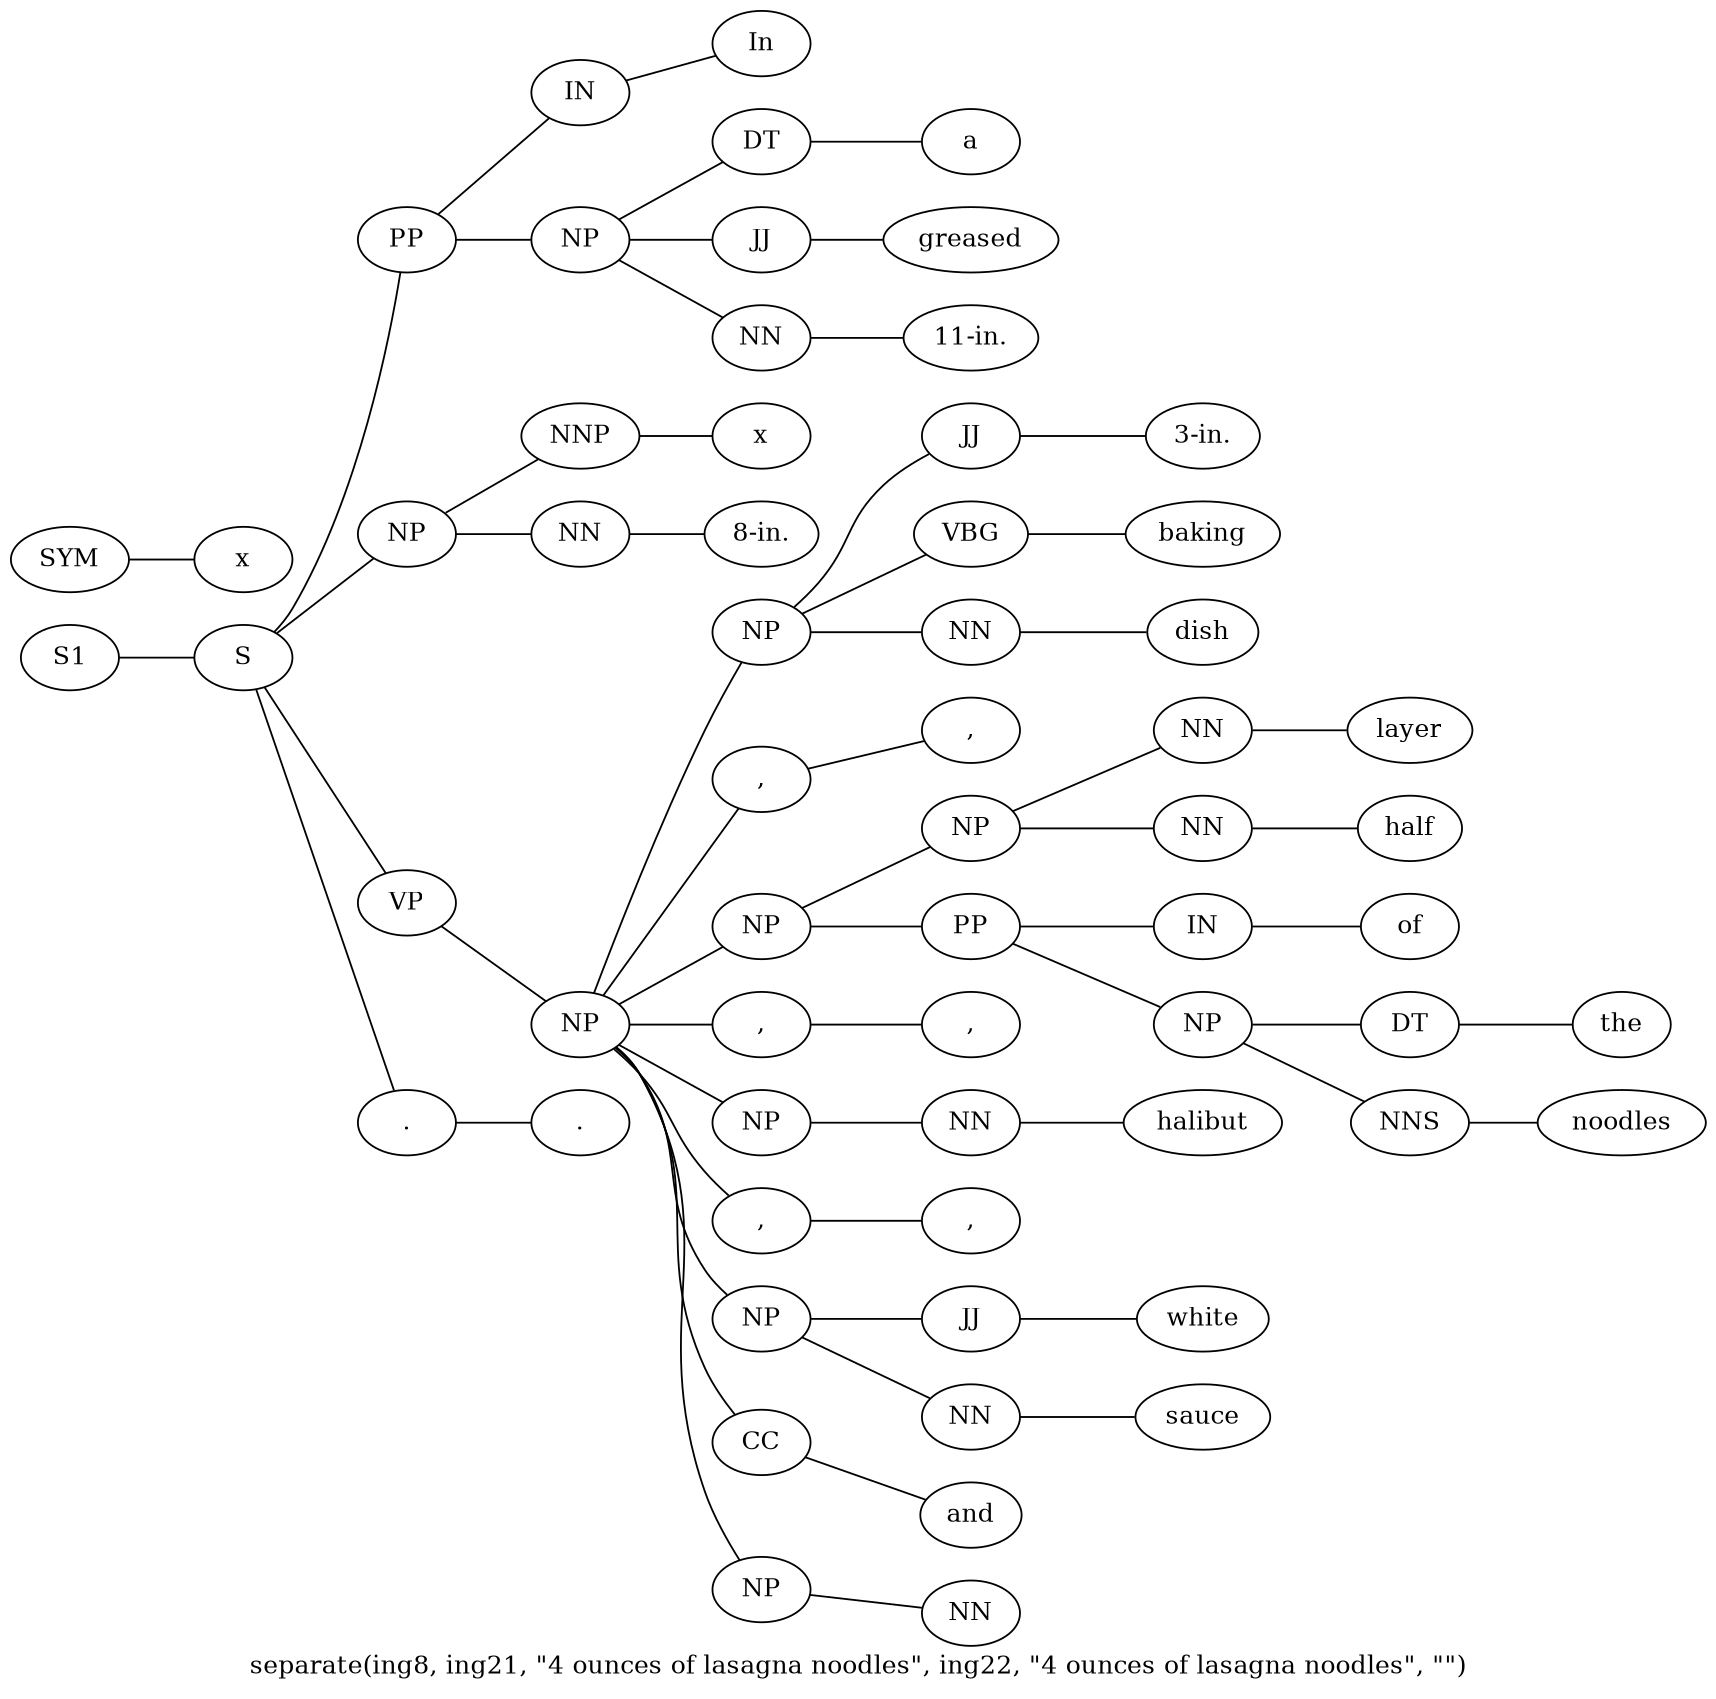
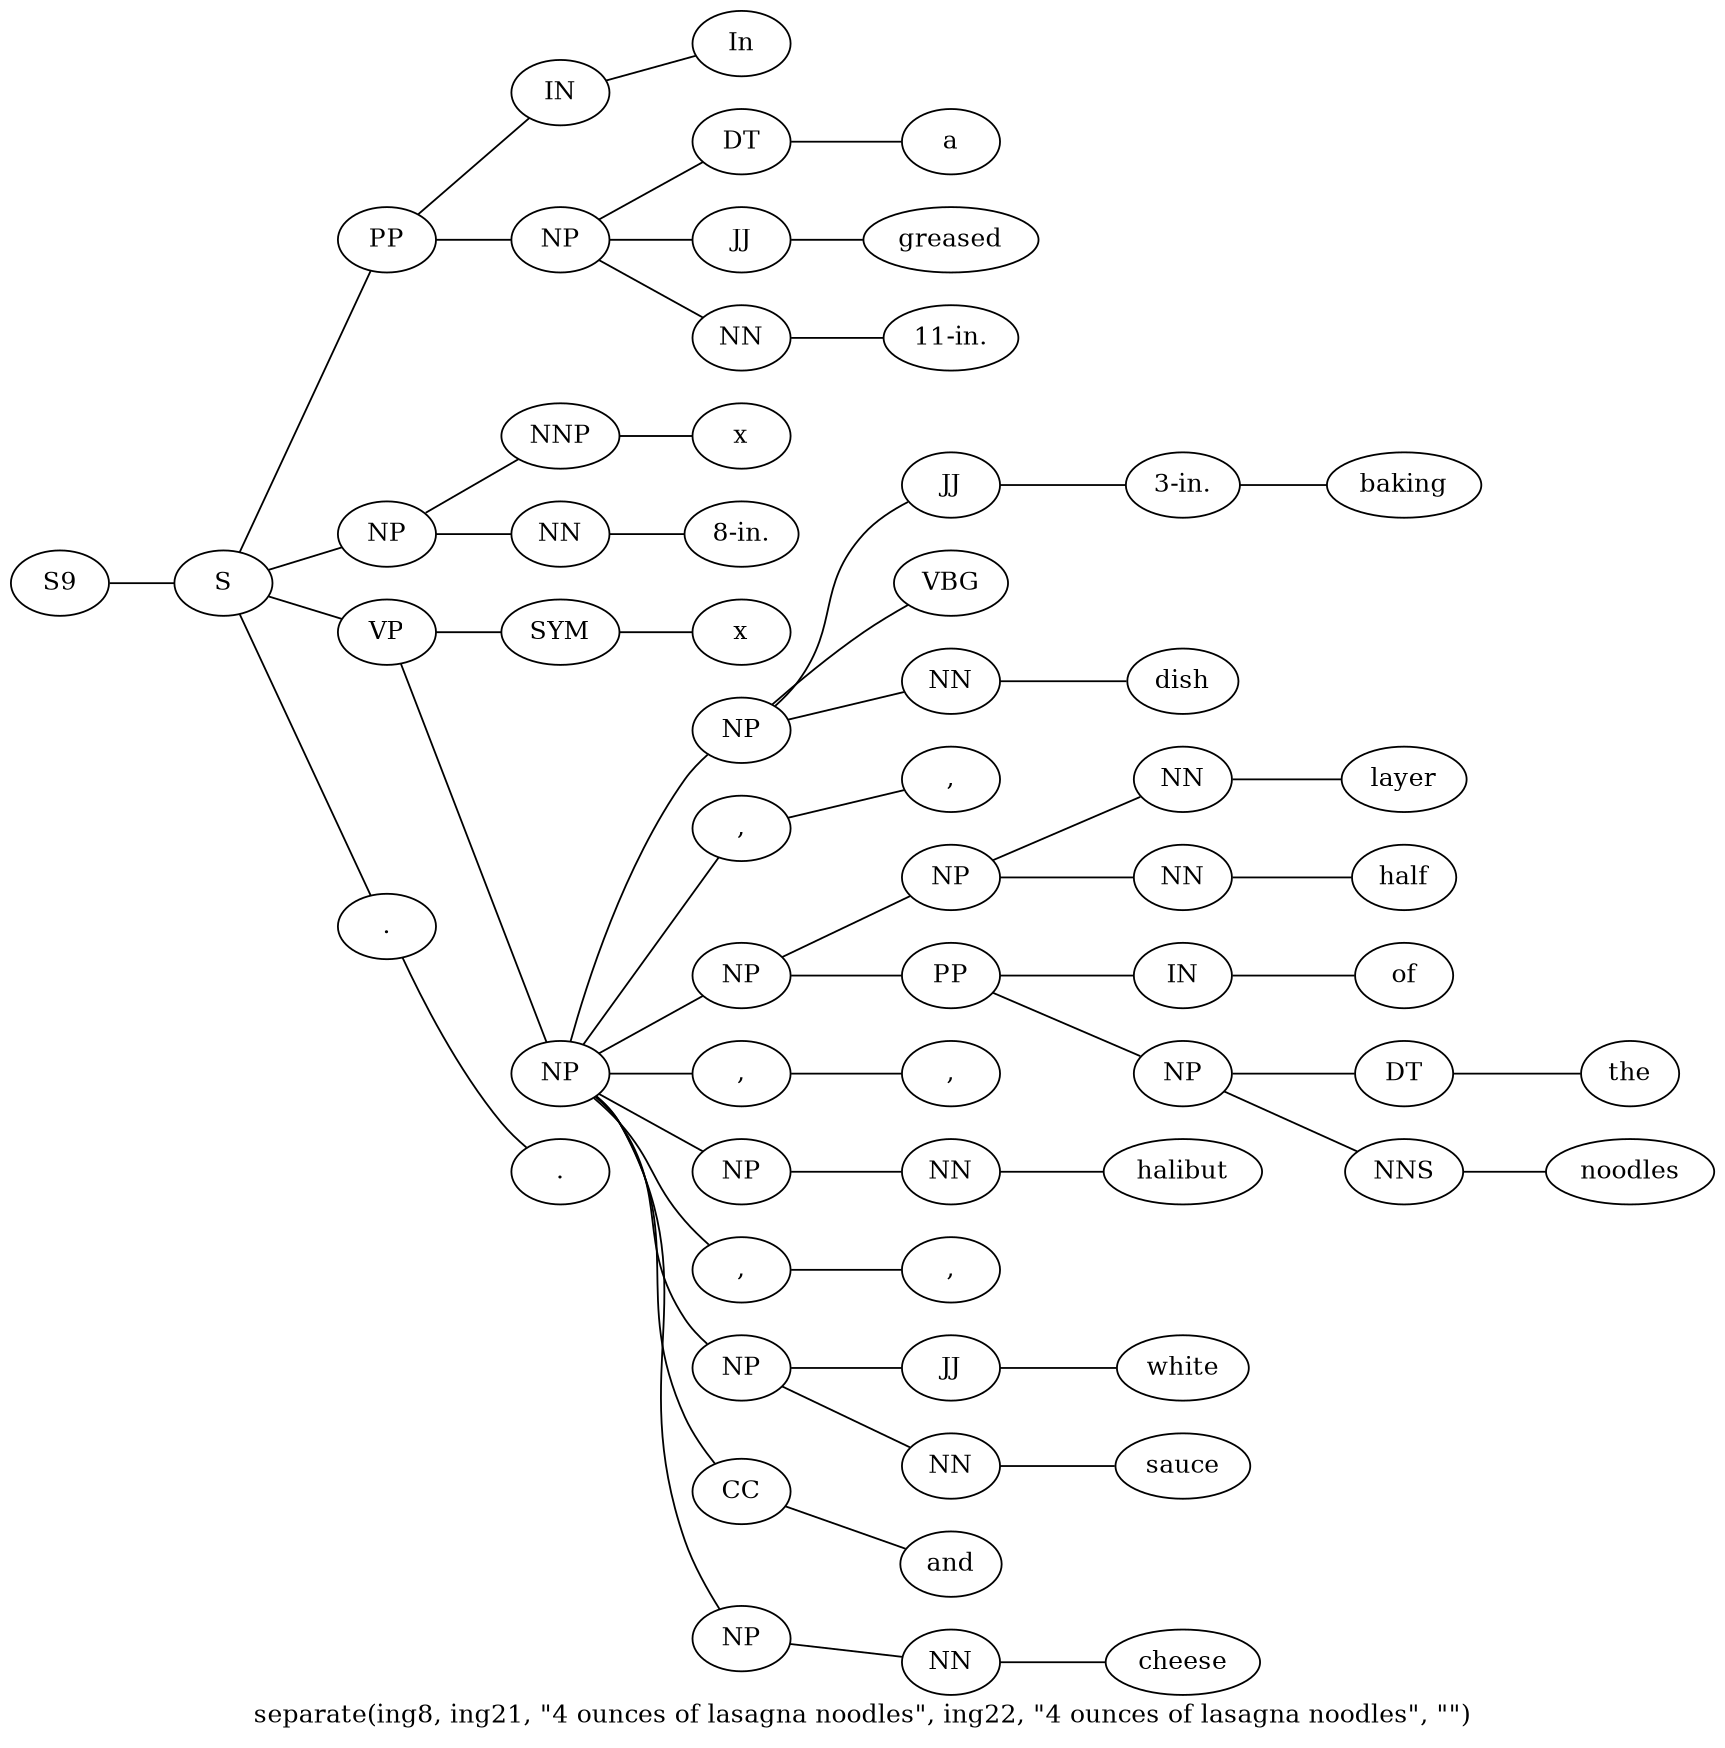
edge "VBG" -- "baking": now "3-in." -- "baking"
edge "VP" -- "SYM": added
node "S1": label "S1" -> "S9"
node "cheese": added
